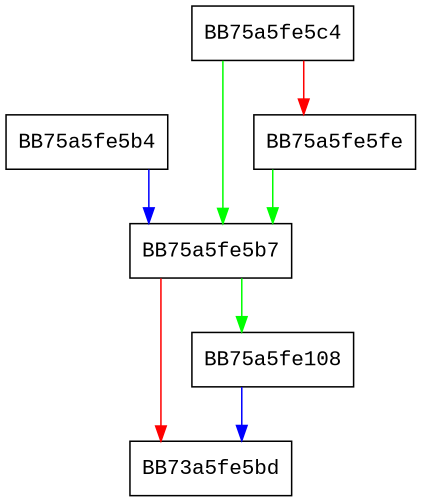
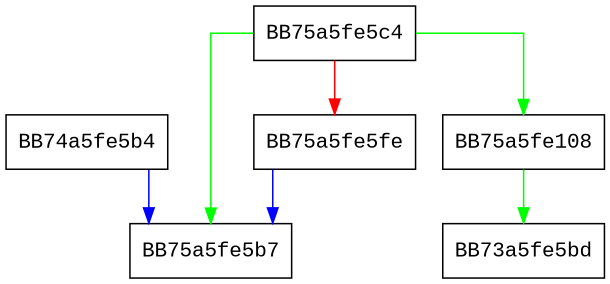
node "BB75a5fe5b4": label "BB75a5fe5b4" -> "BB74a5fe5b4"
edge "BB75a5fe5fe" -> "BB75a5fe5b7": color green -> blue
edge "BB75a5fe5b7" -> "BB75a5fe108": now "BB75a5fe5c4" -> "BB75a5fe108"
edge "BB75a5fe5b7" -> "BB73a5fe5bd": removed
edge "BB75a5fe108" -> "BB73a5fe5bd": color blue -> green
